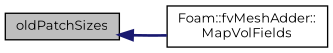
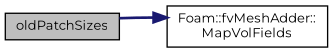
edge "Foam::fvMeshAdder:: MapVolFields" -> "oldPatchSizes": reversed
